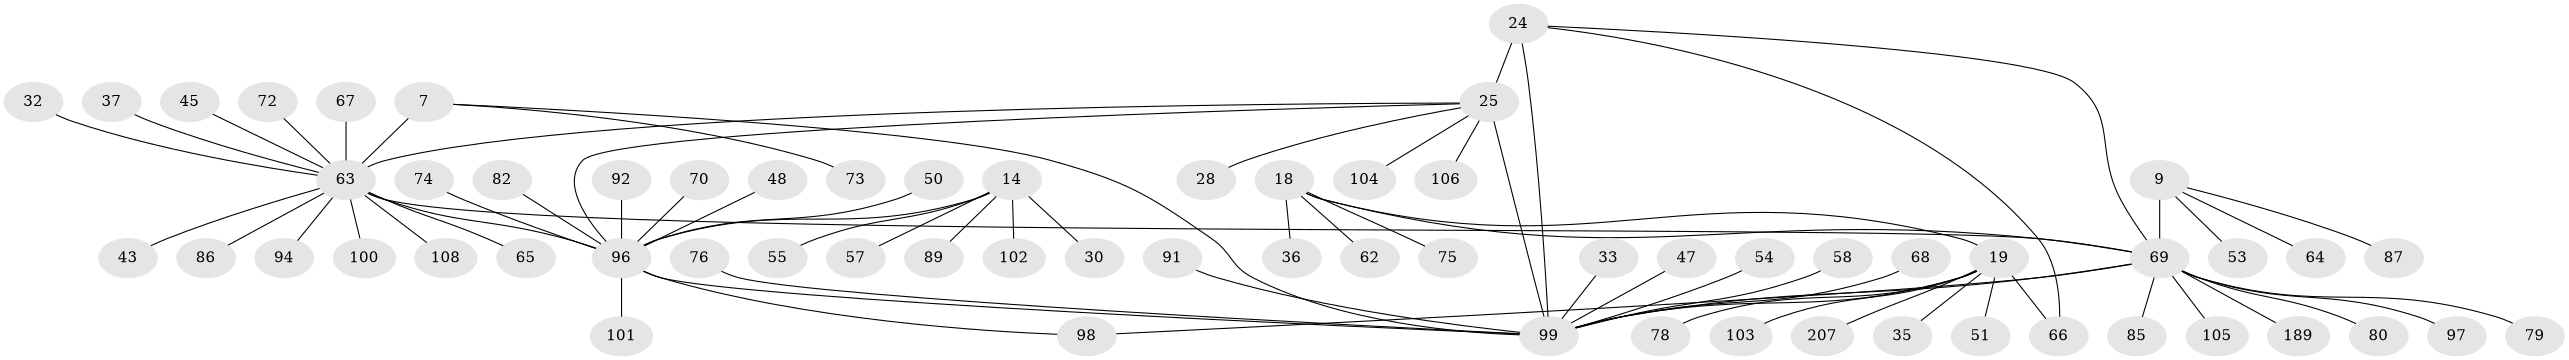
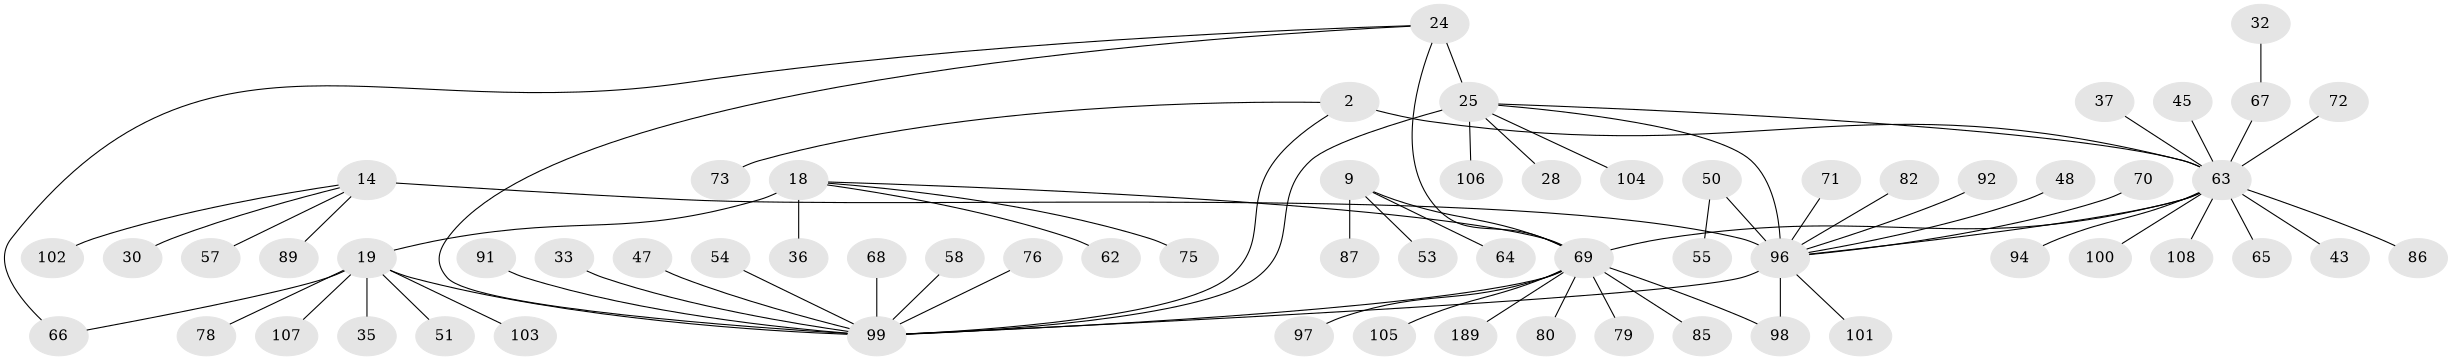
node "7": label "7" -> "2"
edge "32" -- "63": now "32" -- "67"
node "74": label "74" -> "71"
edge "14" -- "55": now "50" -- "55"
node "207": label "207" -> "107"
